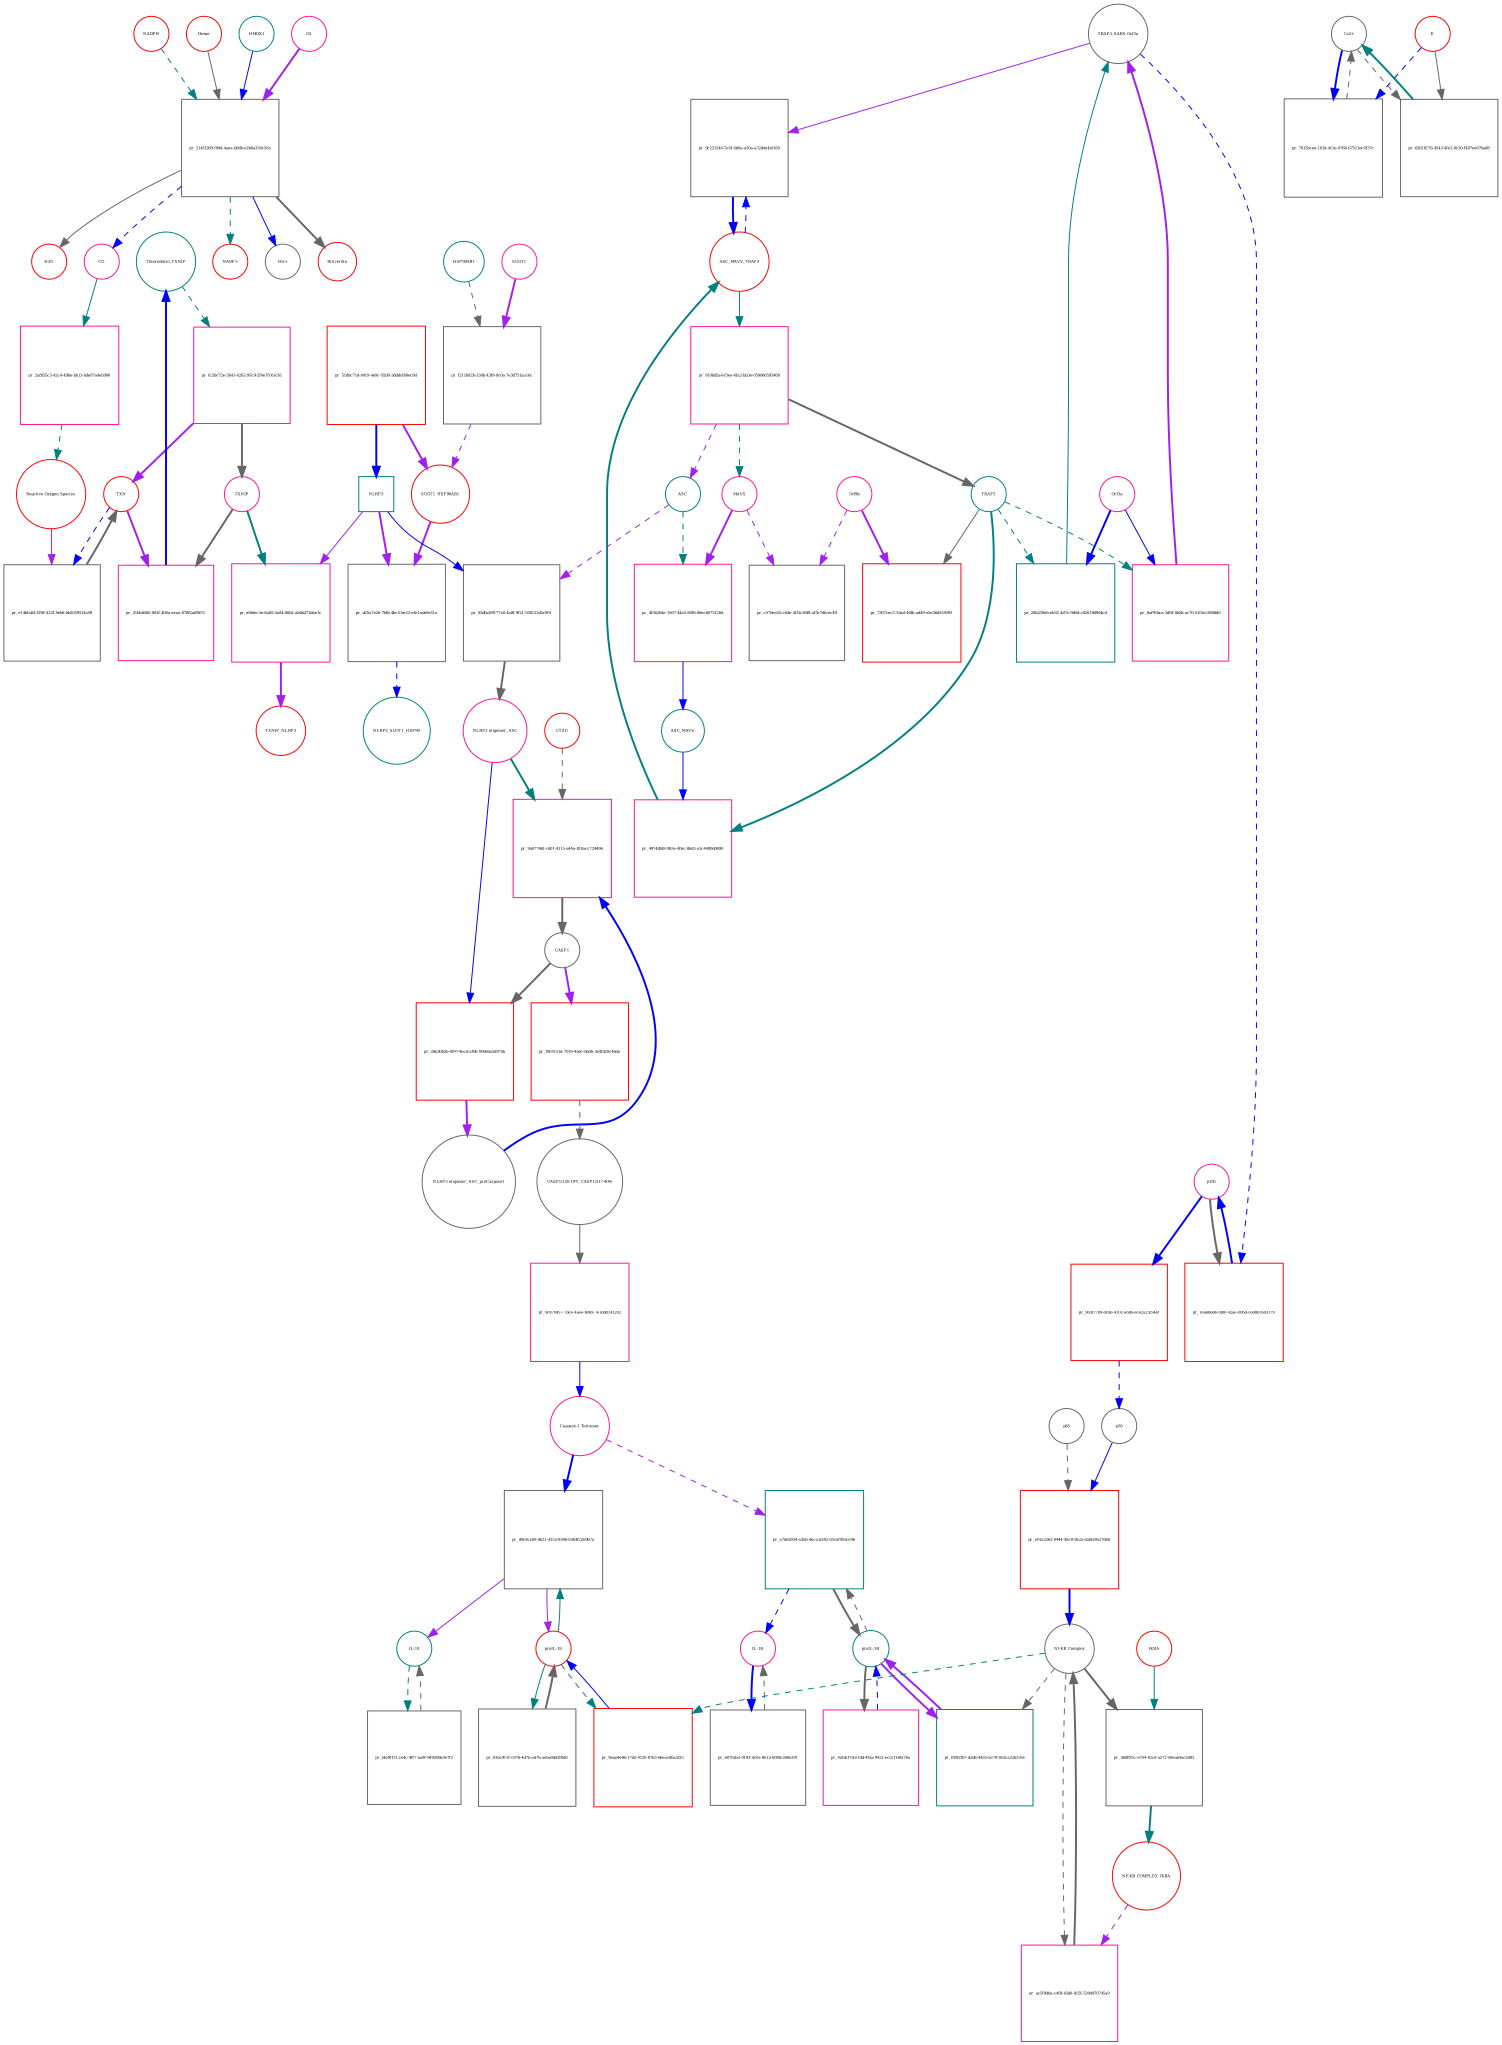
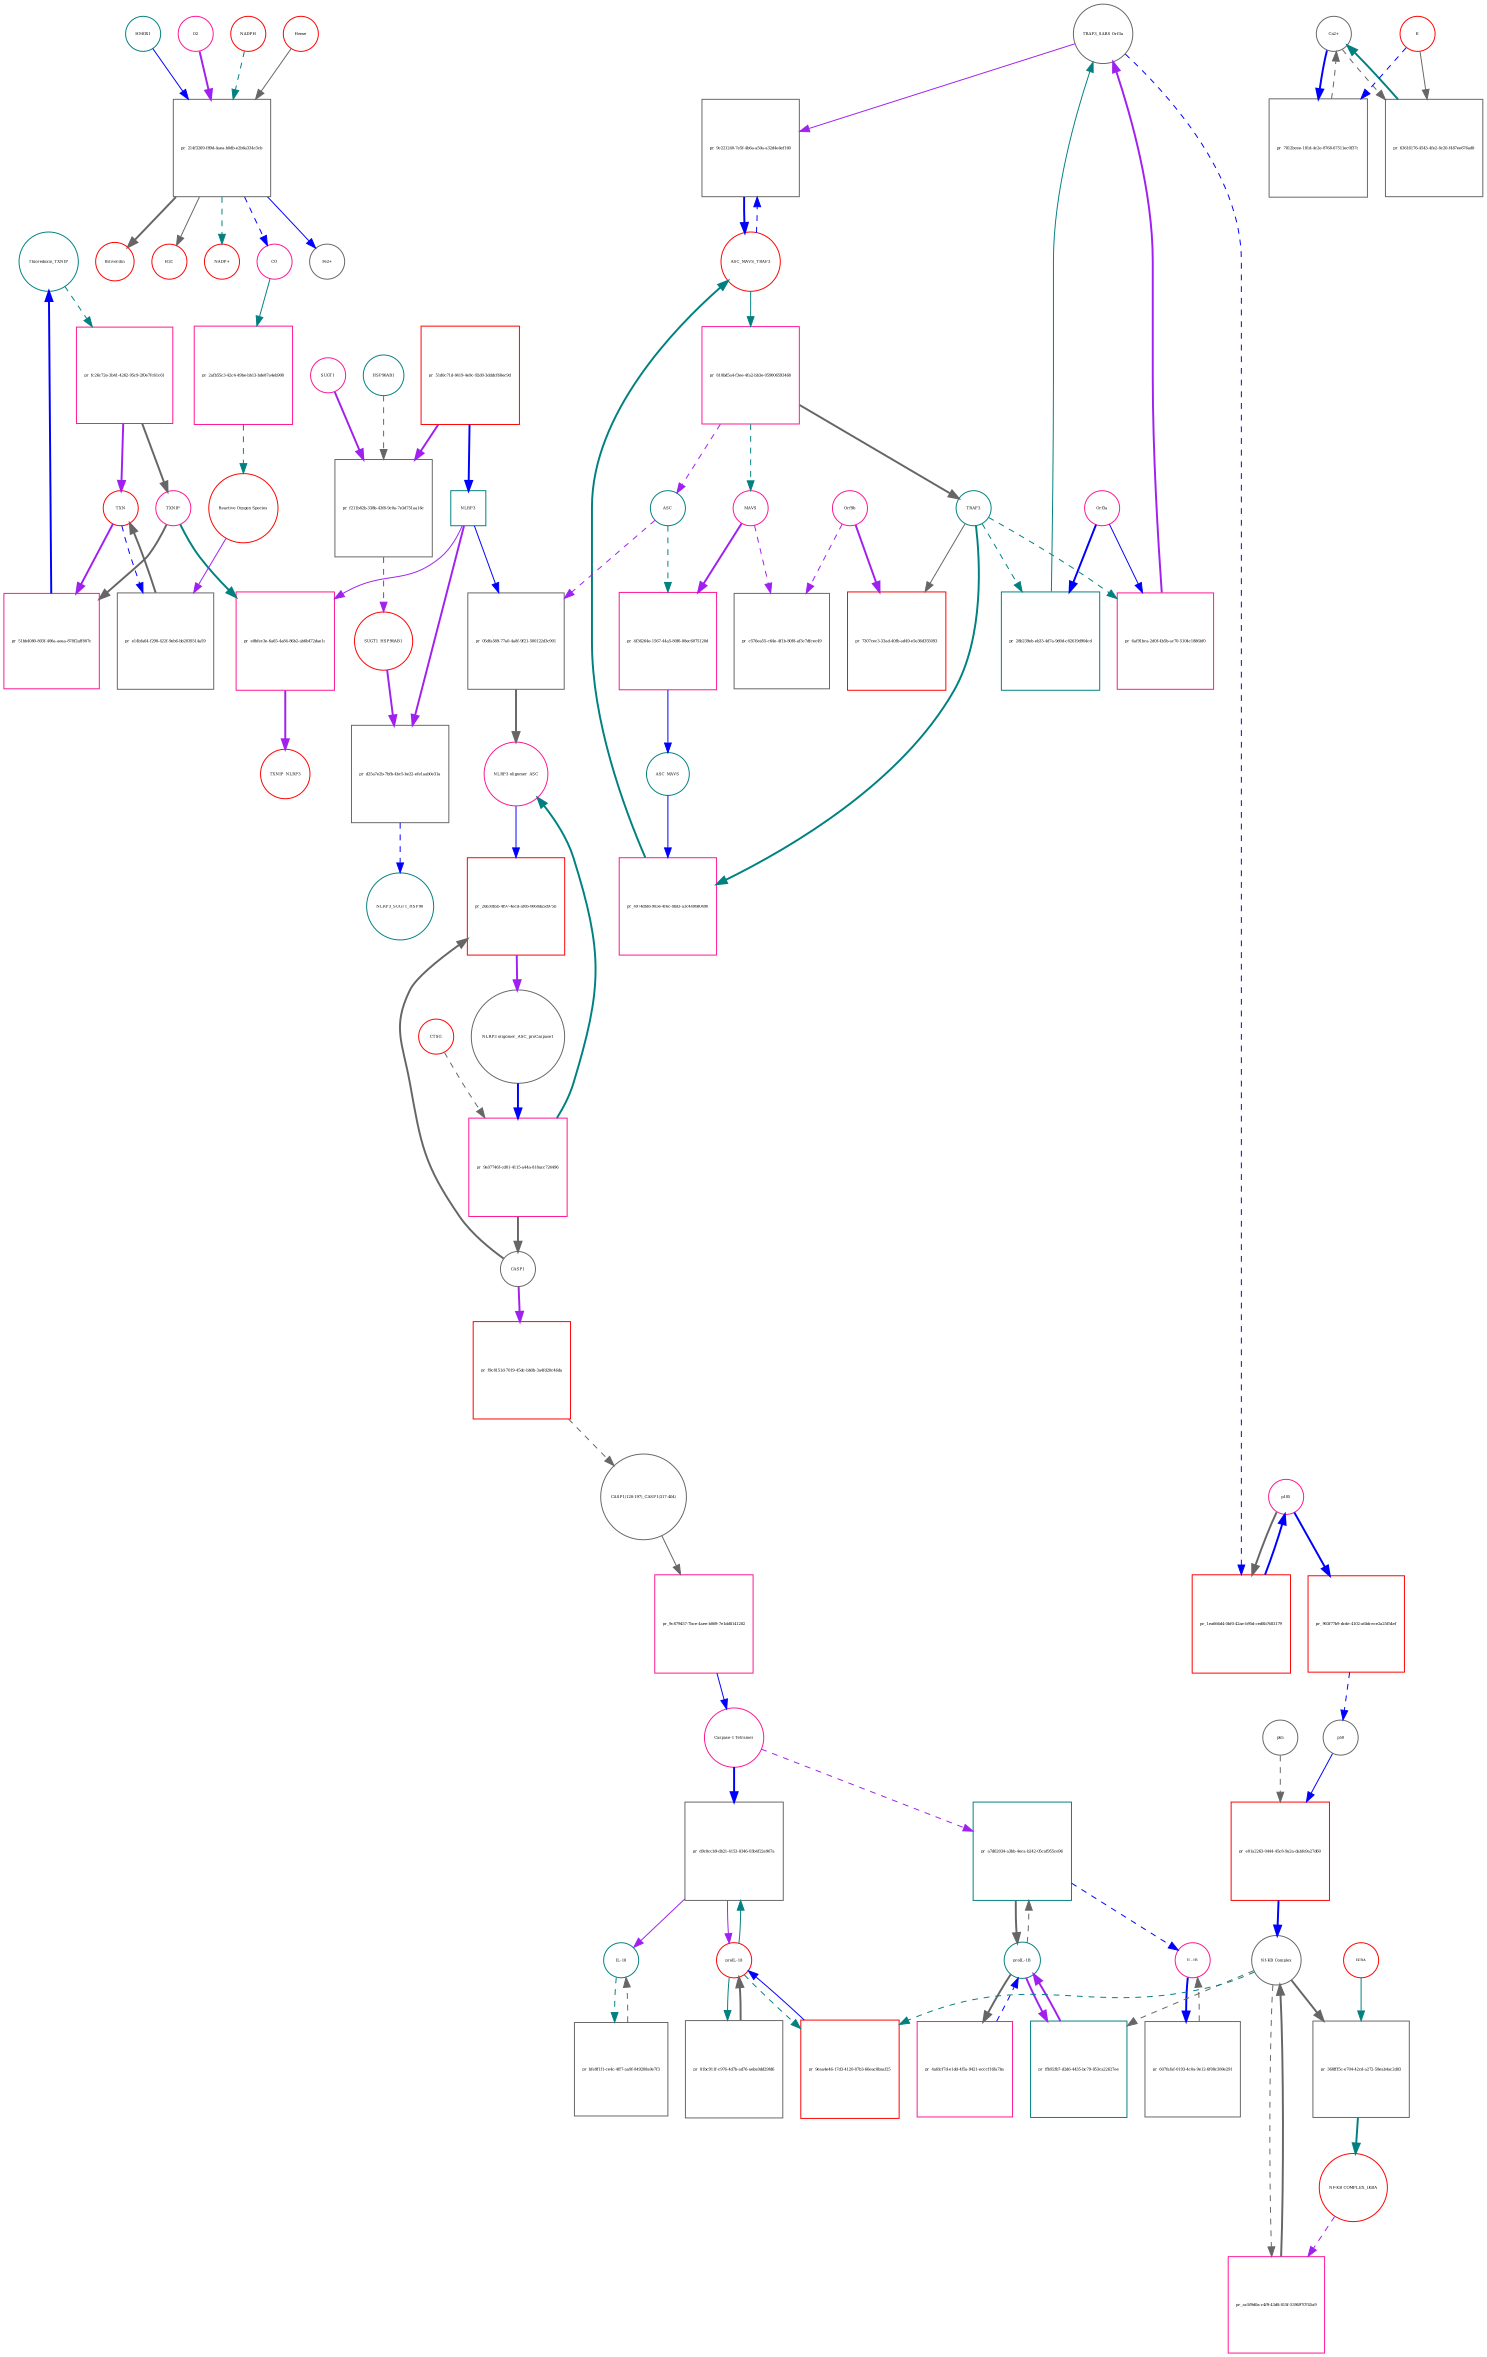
edge "pr_51d0c71d-8419-4e9c-92d0-3dddcf68ec9d" -> "SUGT1_HSP90AB1": now "pr_51d0c71d-8419-4e9c-92d0-3dddcf68ec9d" -> "pr_f211b82b-338b-43f8-9c0a-7e3d751aa16c"
edge "NLRP3 oligomer_ASC" -> "pr_9a07746f-cd01-4115-a44a-818acc724496": reversed
